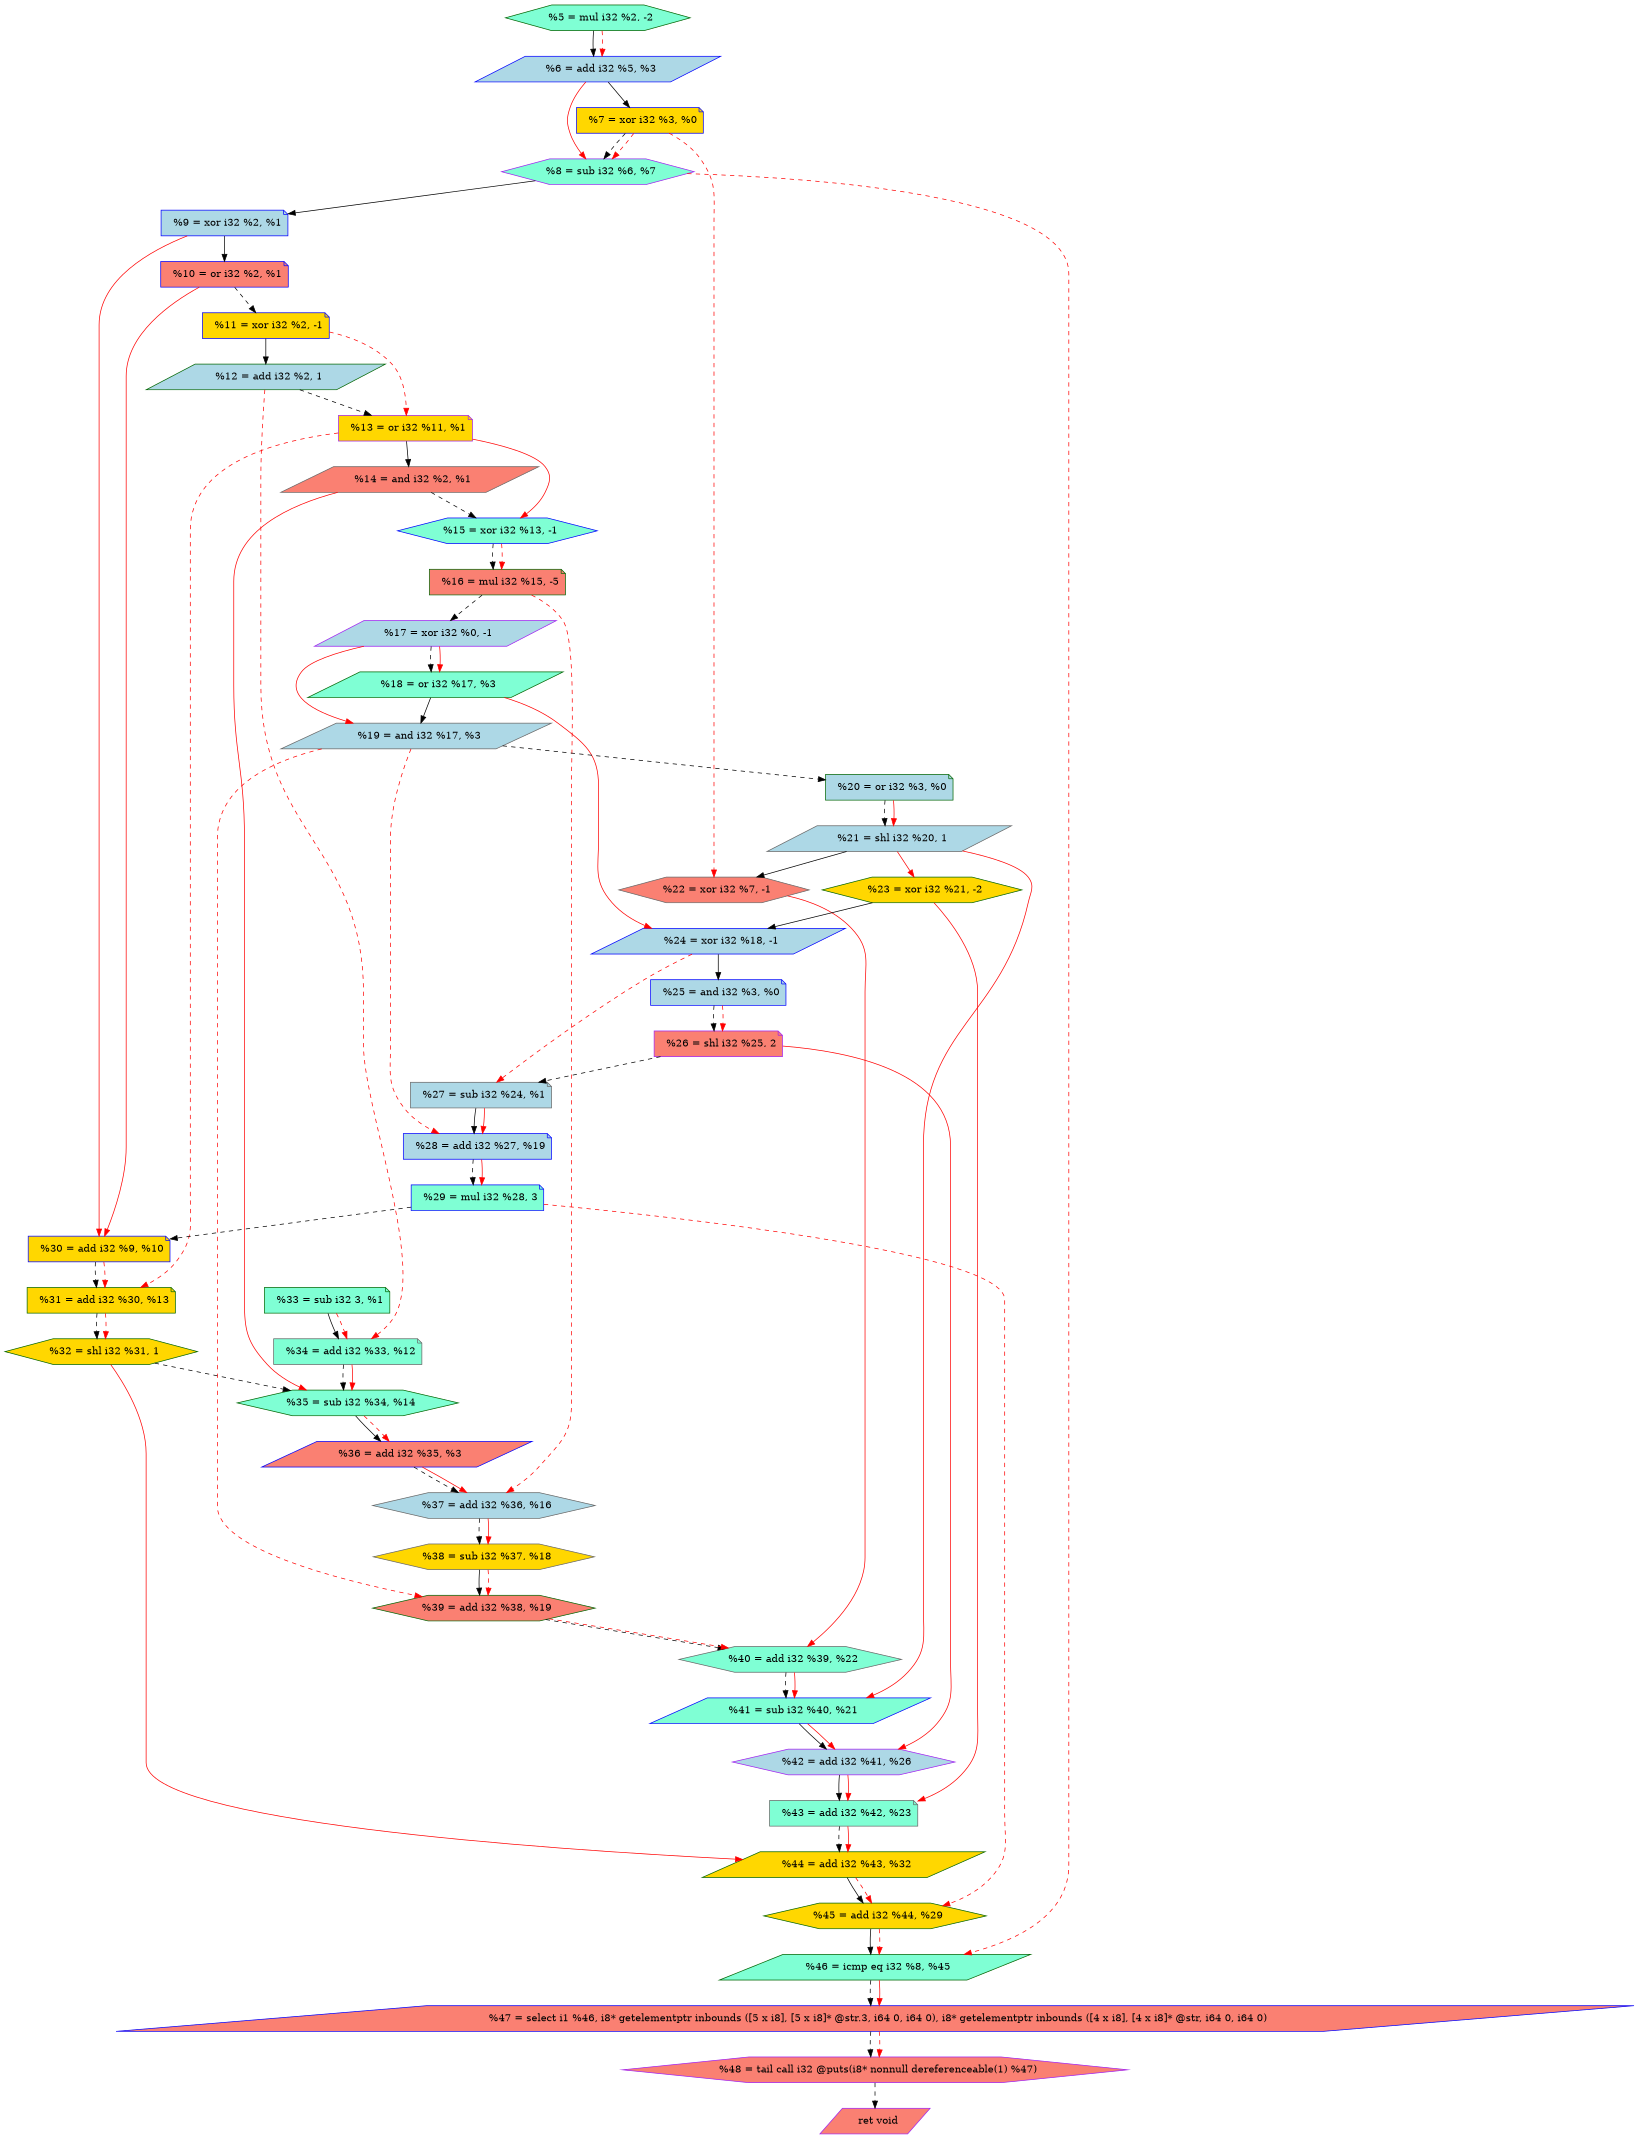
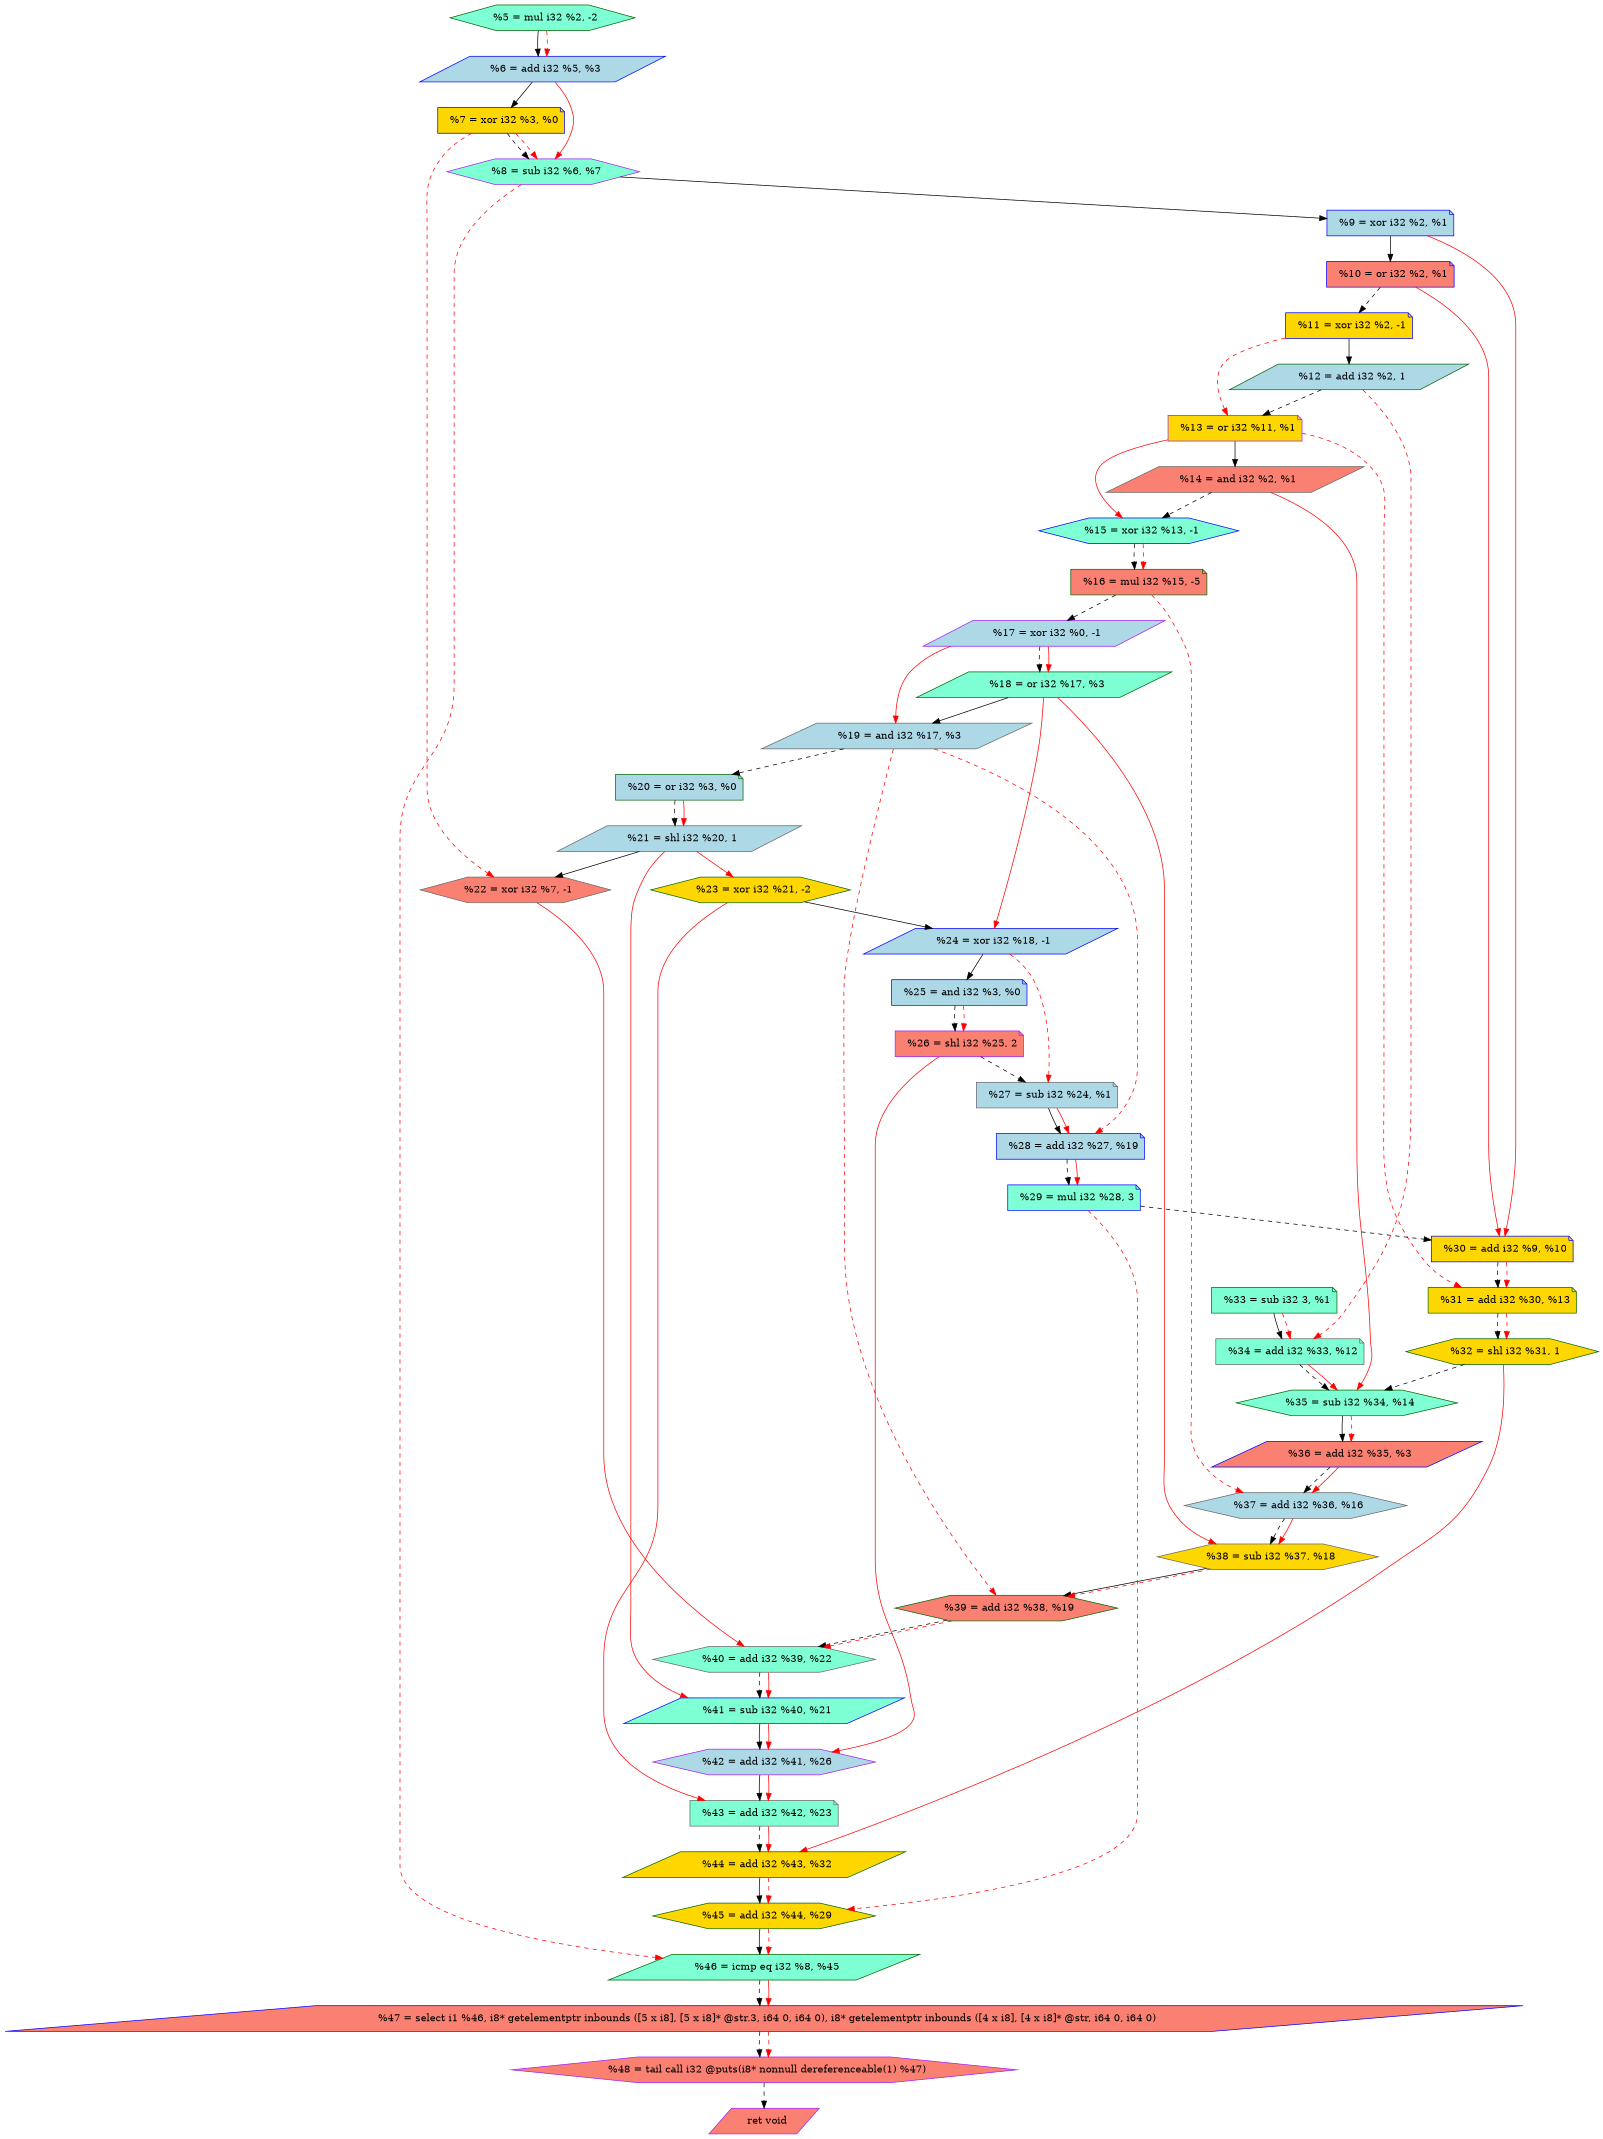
edge "%18 = or i32 %17, %3" -> "%38 = sub i32 %37, %18": added
